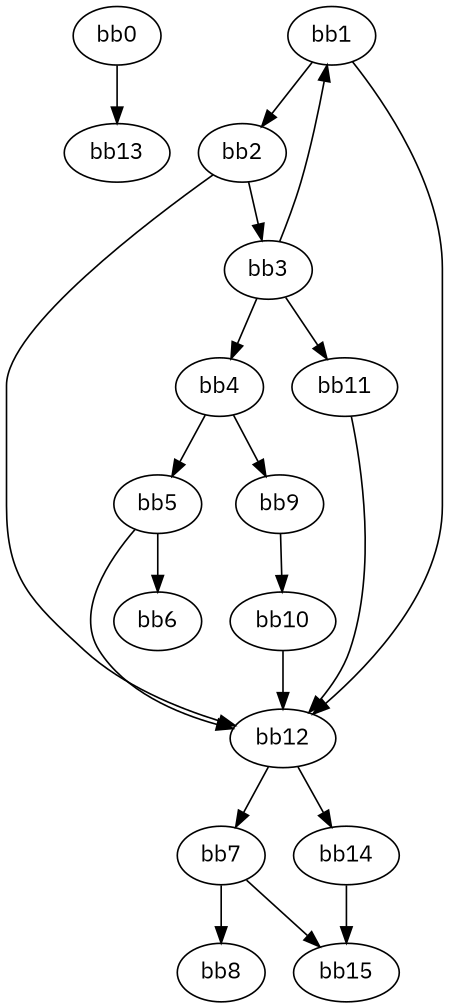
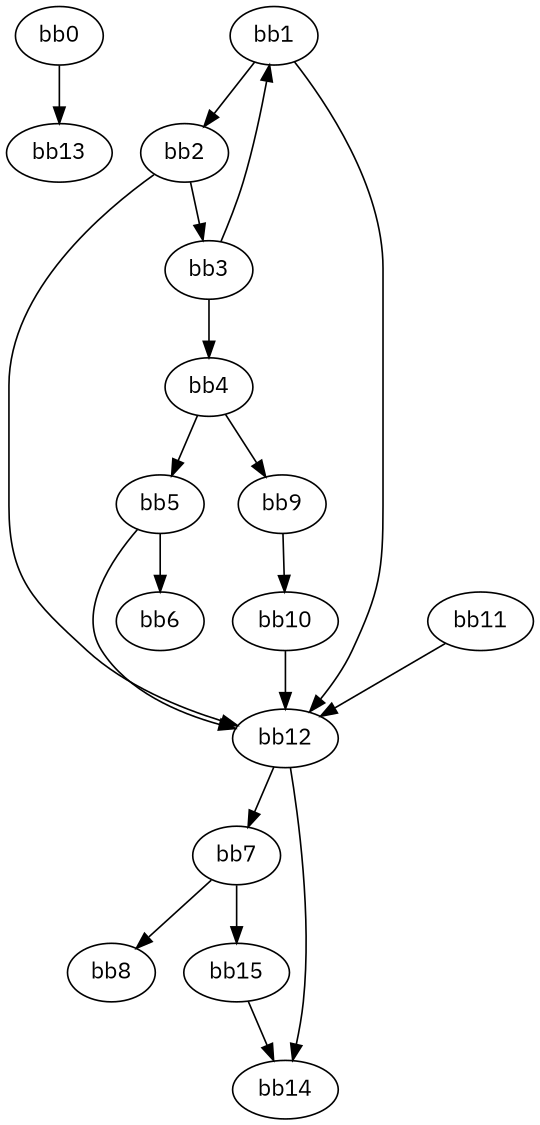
edge "bb3" -> "bb11": removed
edge "bb14" -> "bb15": reversed
